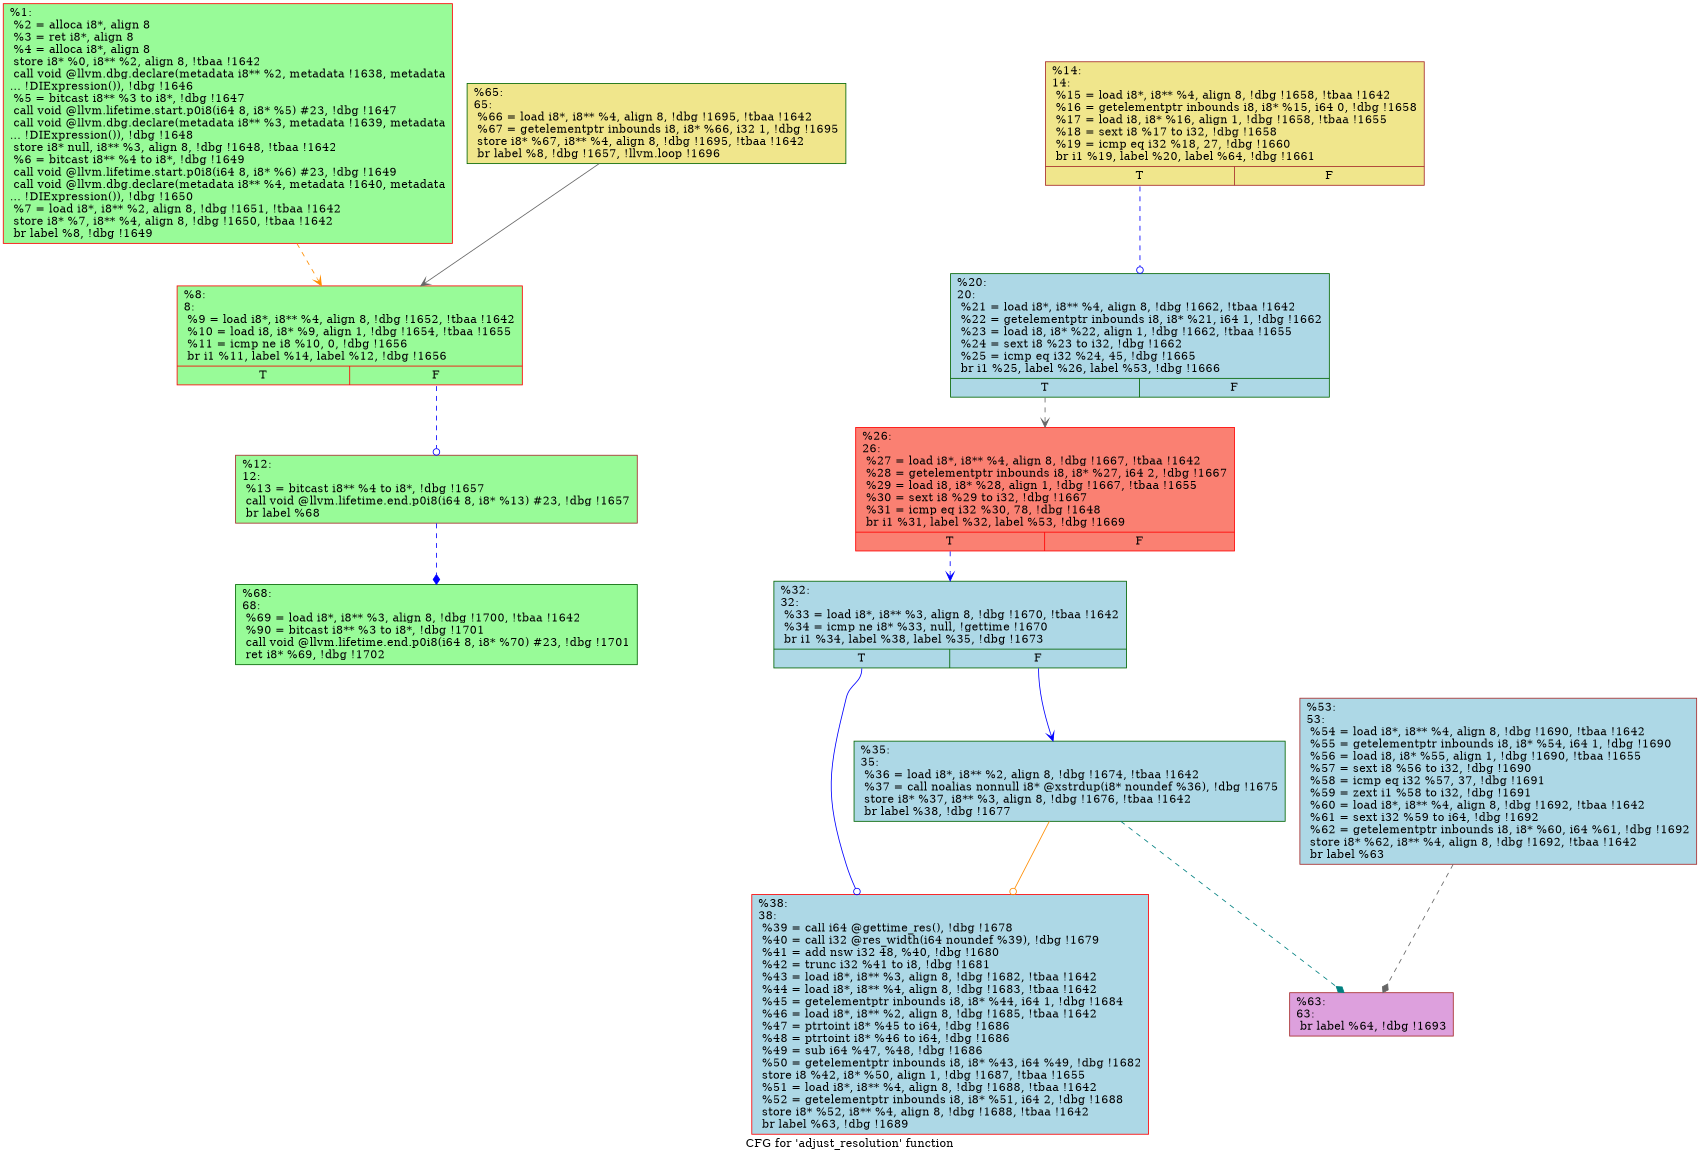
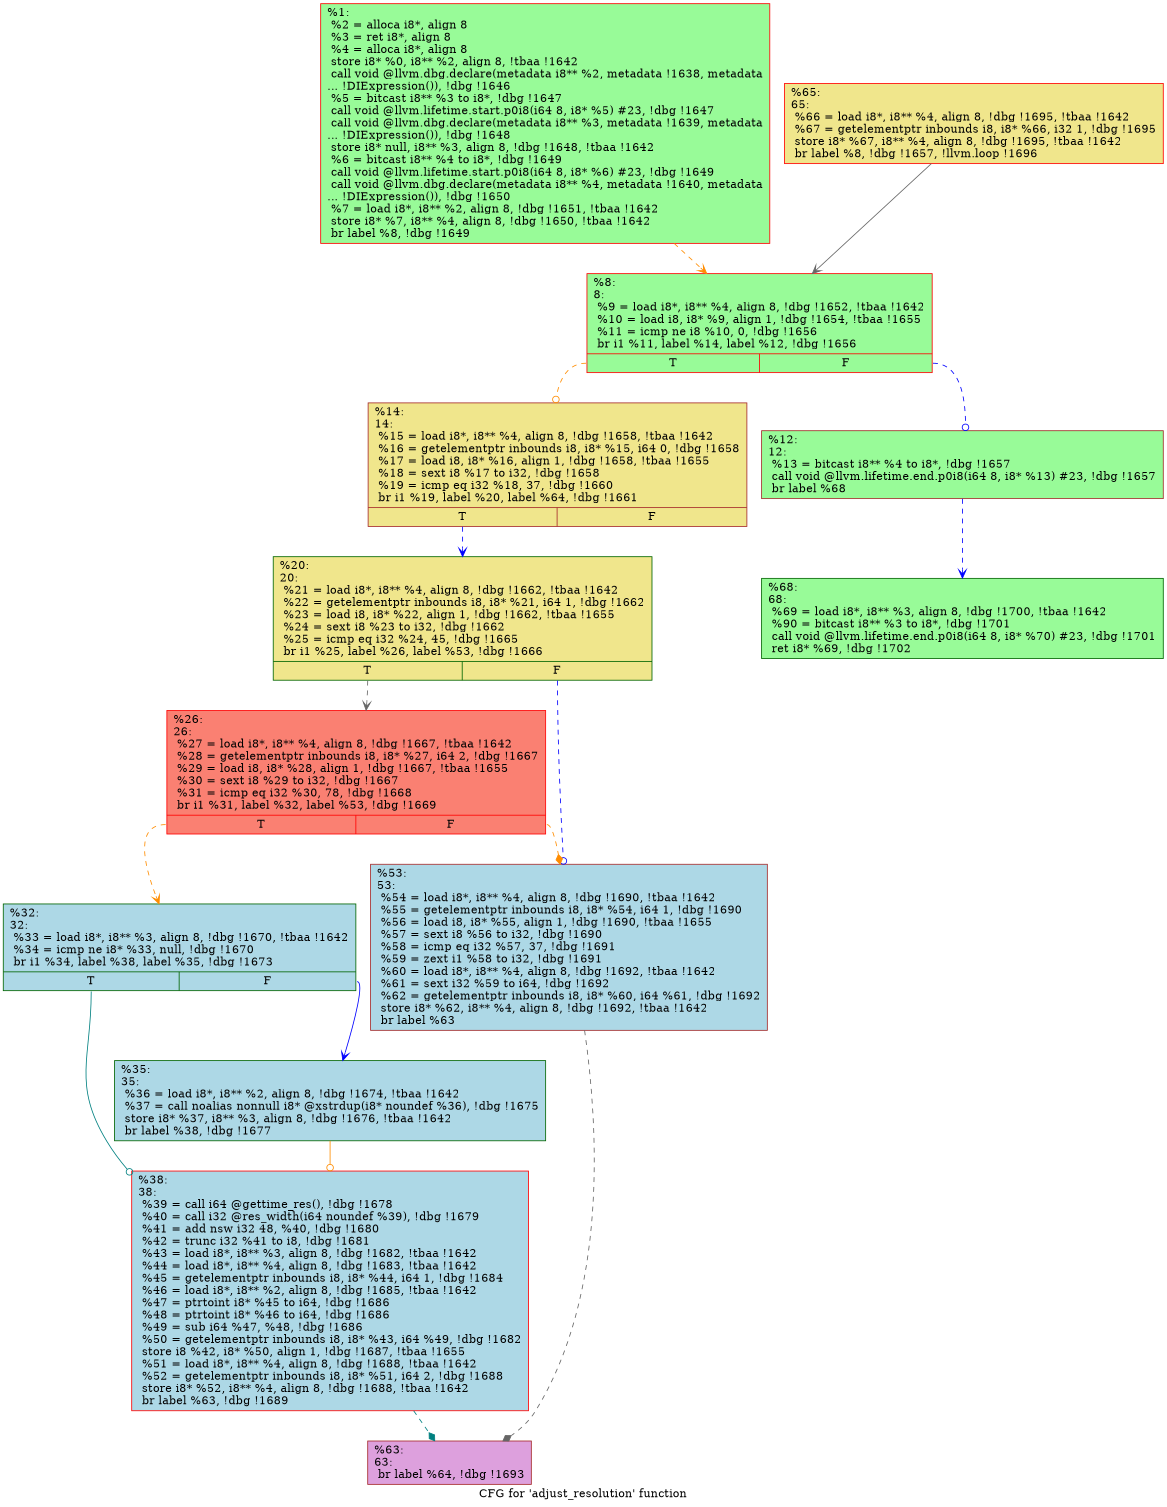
node "%65:": color darkgreen -> red
node "%14:": text "%19 = icmp eq i32 %18, 27, !dbg !1660" -> "%19 = icmp eq i32 %18, 37, !dbg !1660"
edge "%14:" -> "%20:": arrowhead odot -> vee
node "%20:": fillcolor lightblue -> khaki
edge "%8:" -> "%14:": added
node "%26:": text "%31 = icmp eq i32 %30, 78, !dbg !1648" -> "%31 = icmp eq i32 %30, 78, !dbg !1668"
edge "%12:" -> "%68:": arrowhead diamond -> vee
edge "%26:" -> "%32:": color blue -> darkorange
node "%32:": text "%34 = icmp ne i8* %33, null, !gettime !1670" -> "%34 = icmp ne i8* %33, null, !dbg !1670"
edge "%20:" -> "%53:": added
edge "%32:" -> "%38:": color blue -> teal
edge "%26:" -> "%53:": added
edge "%35:" -> "%63:": now "%38:" -> "%63:"
